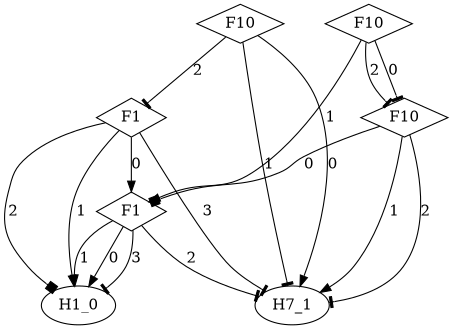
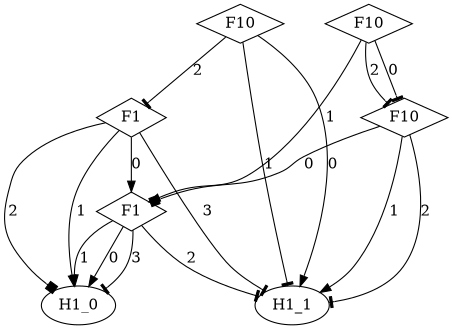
node "H7_1": label "H7_1" -> "H1_1"
